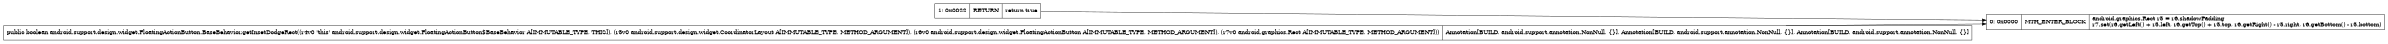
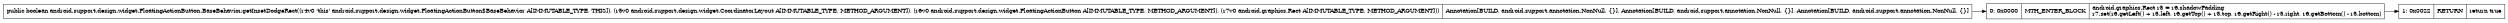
edge "1: 0x0022" -> "0: 0x0000": reversed
